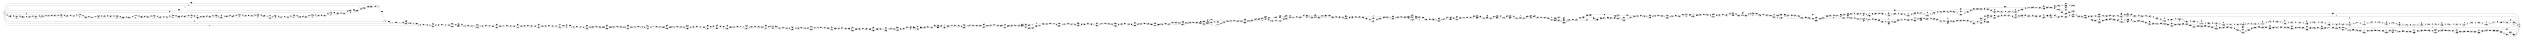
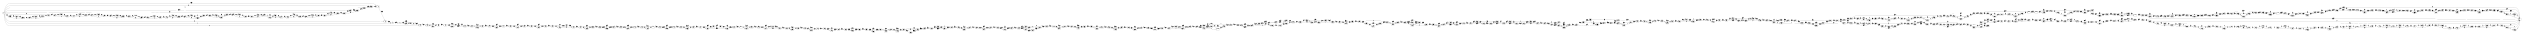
edge "10203" -> "10196": reversed
edge "1328" -> "1349": now "1322" -> "1349"
